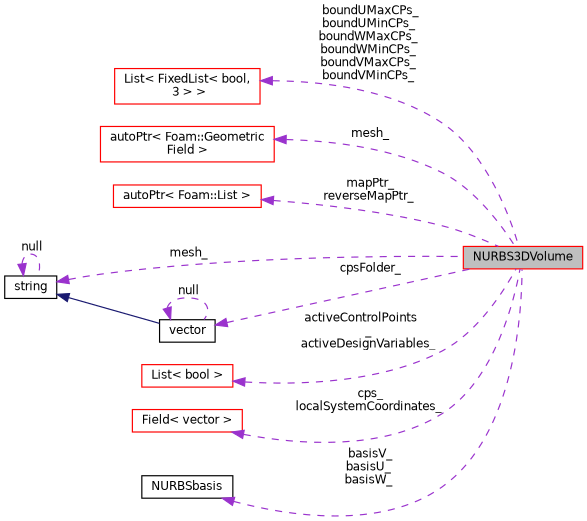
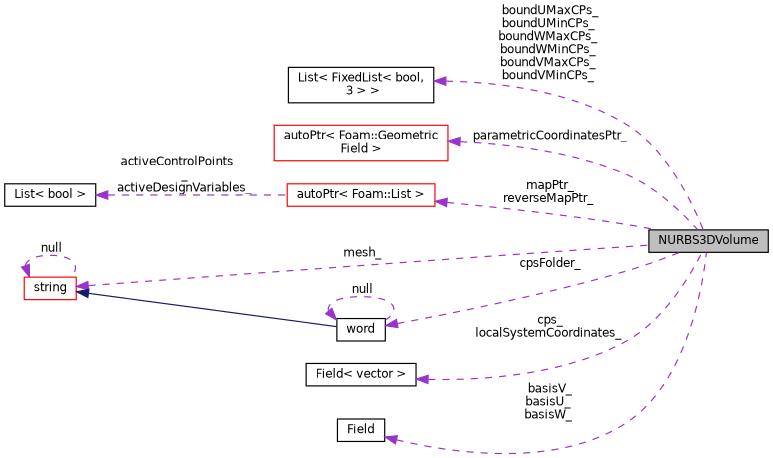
node "List< FixedList< bool, 3 > >": color red -> black
edge "NURBS3DVolume" -> "autoPtr< Foam::Geometric Field >": label " mesh_" -> " parametricCoordinatesPtr_"
node "NURBS3DVolume": color red -> black
node "string": color black -> red
node "vector": label "vector" -> "word"
edge "NURBS3DVolume" -> "List< bool >": now "autoPtr< Foam::List >" -> "List< bool >"
node "List< bool >": color red -> black
node "Field< vector >": color red -> black
node "NURBSbasis": label "NURBSbasis" -> "Field"
